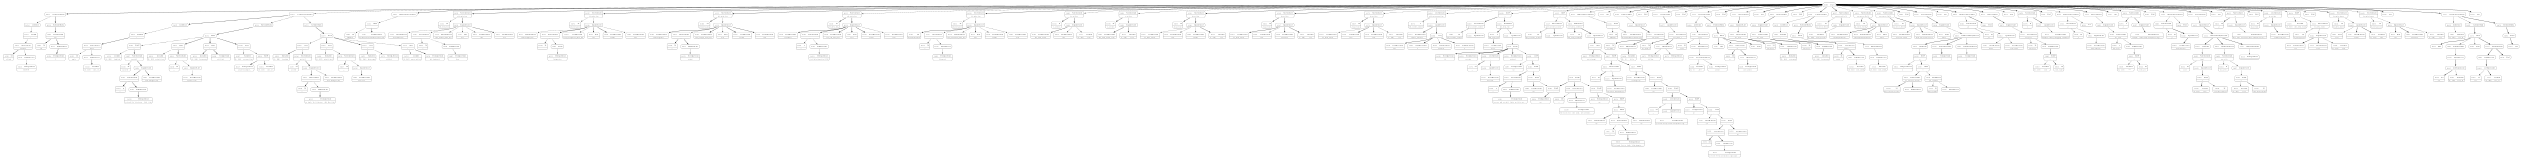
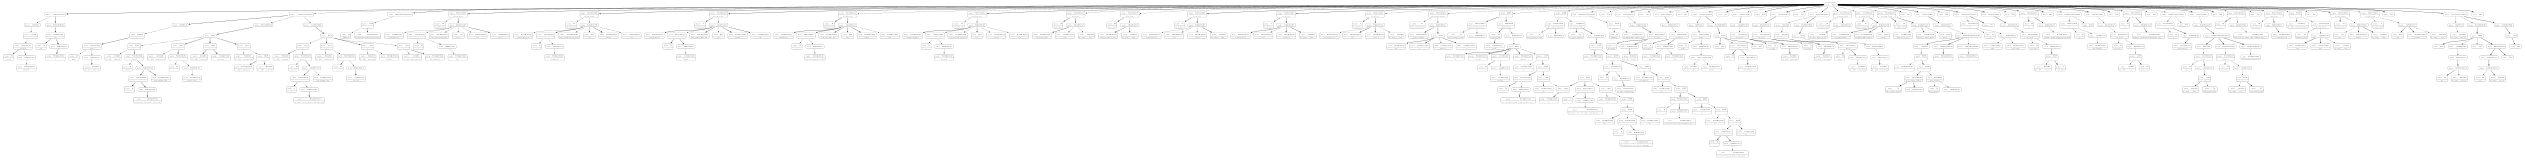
node "36333": text "Add" -> "StringLiteral"
node "36300": text "Block" -> "ArgumentList"
